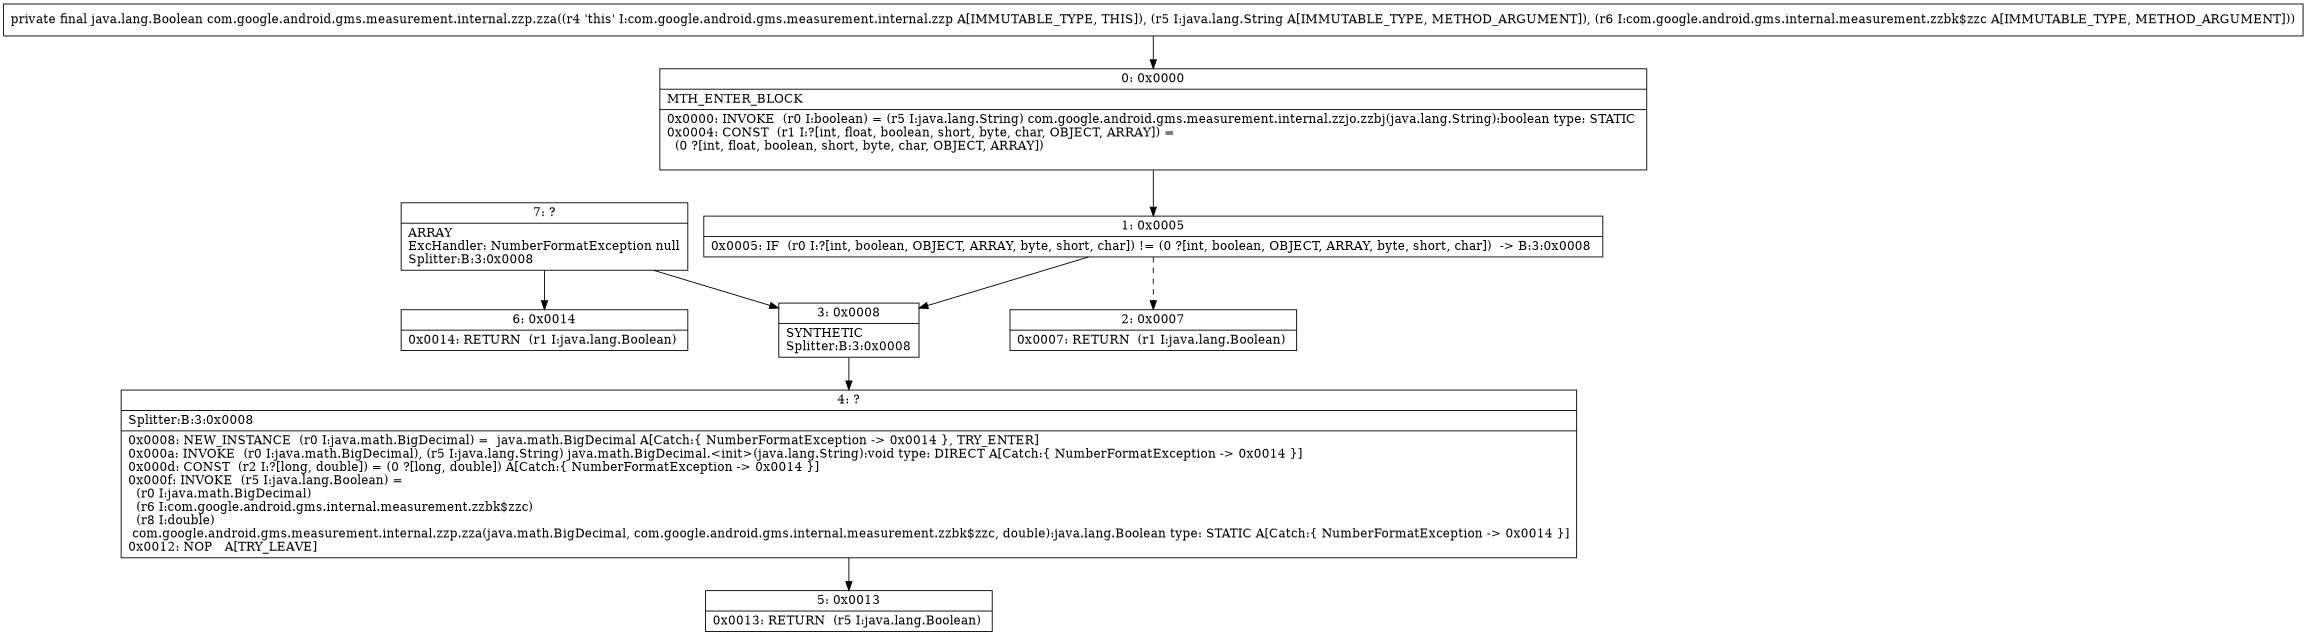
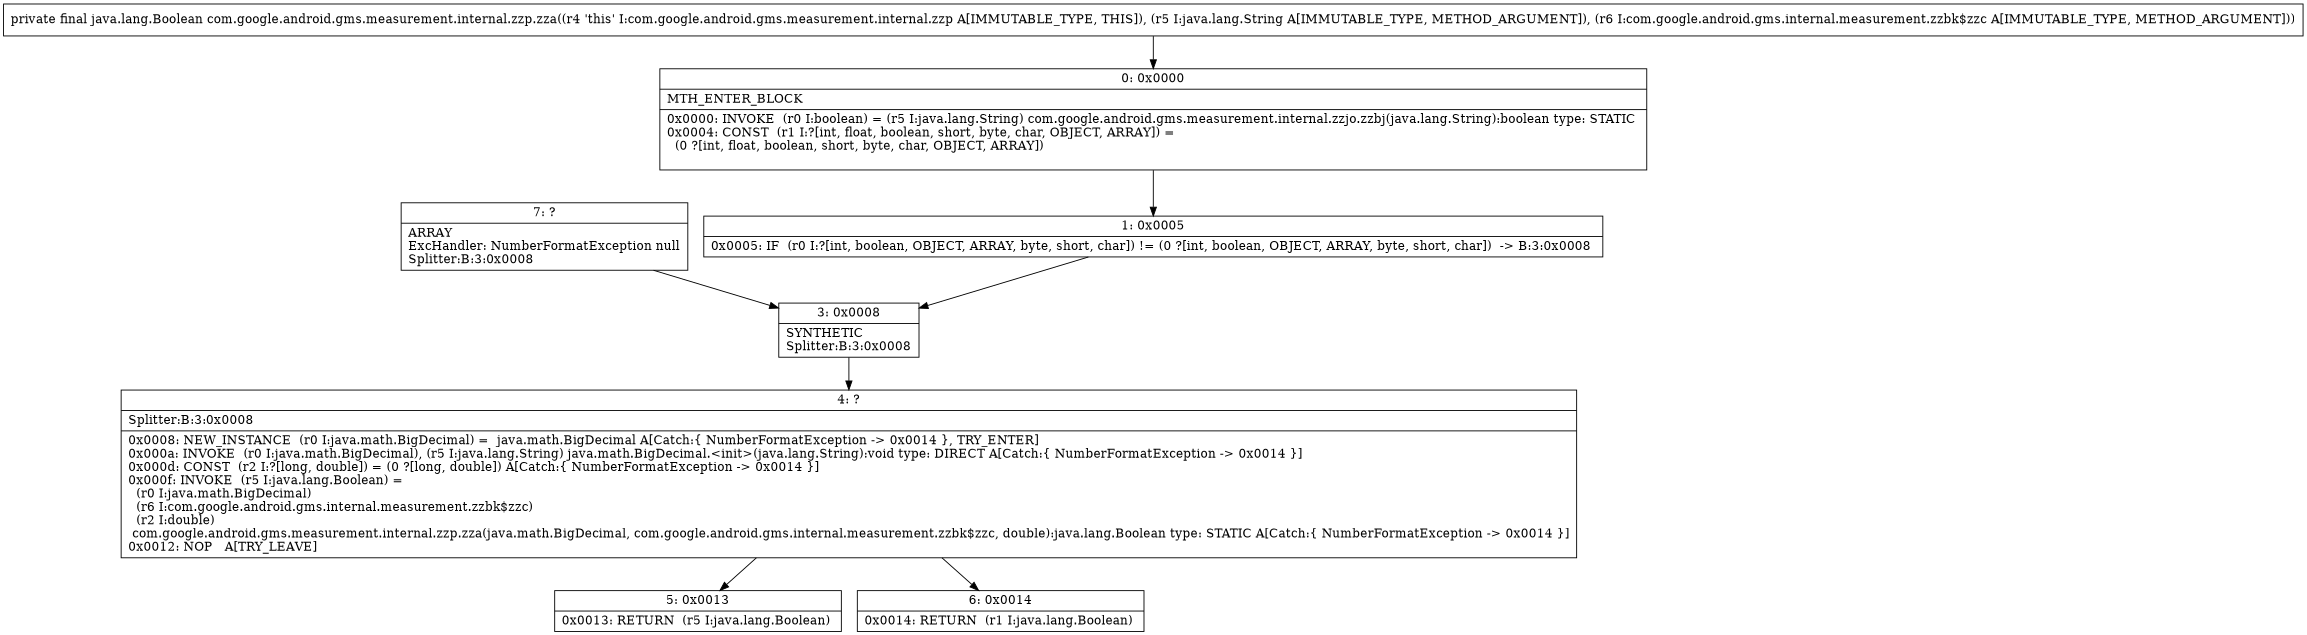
edge "7: ?" -> "6: 0x0014": now "4: ?" -> "6: 0x0014"
node "2: 0x0007": removed
node "4: ?": text "(r8 I:double)" -> "(r2 I:double)"
